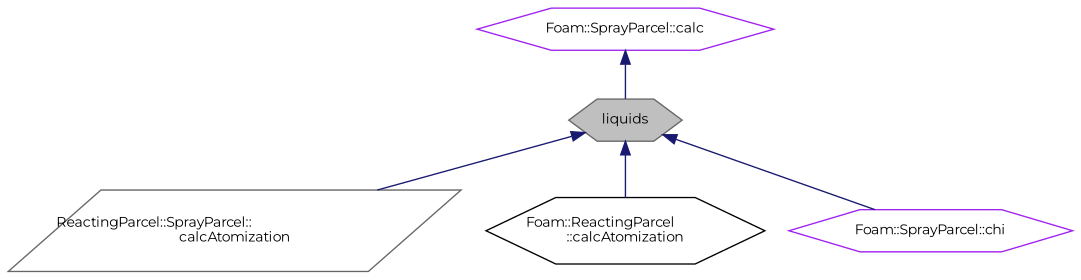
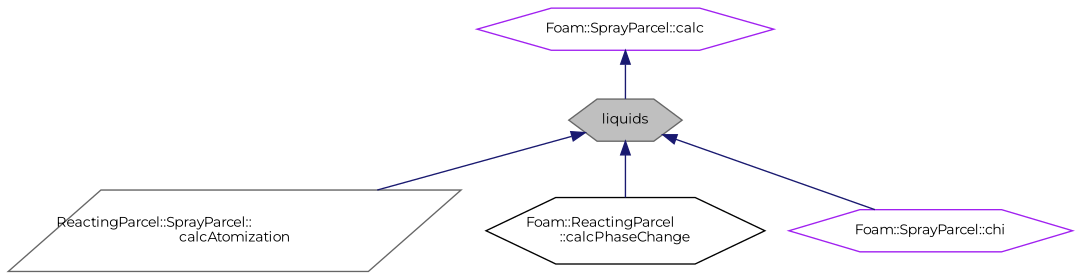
node "Foam::ReactingParcel ::calcAtomization": label "Foam::ReactingParcel ::calcAtomization" -> "Foam::ReactingParcel ::calcPhaseChange"
